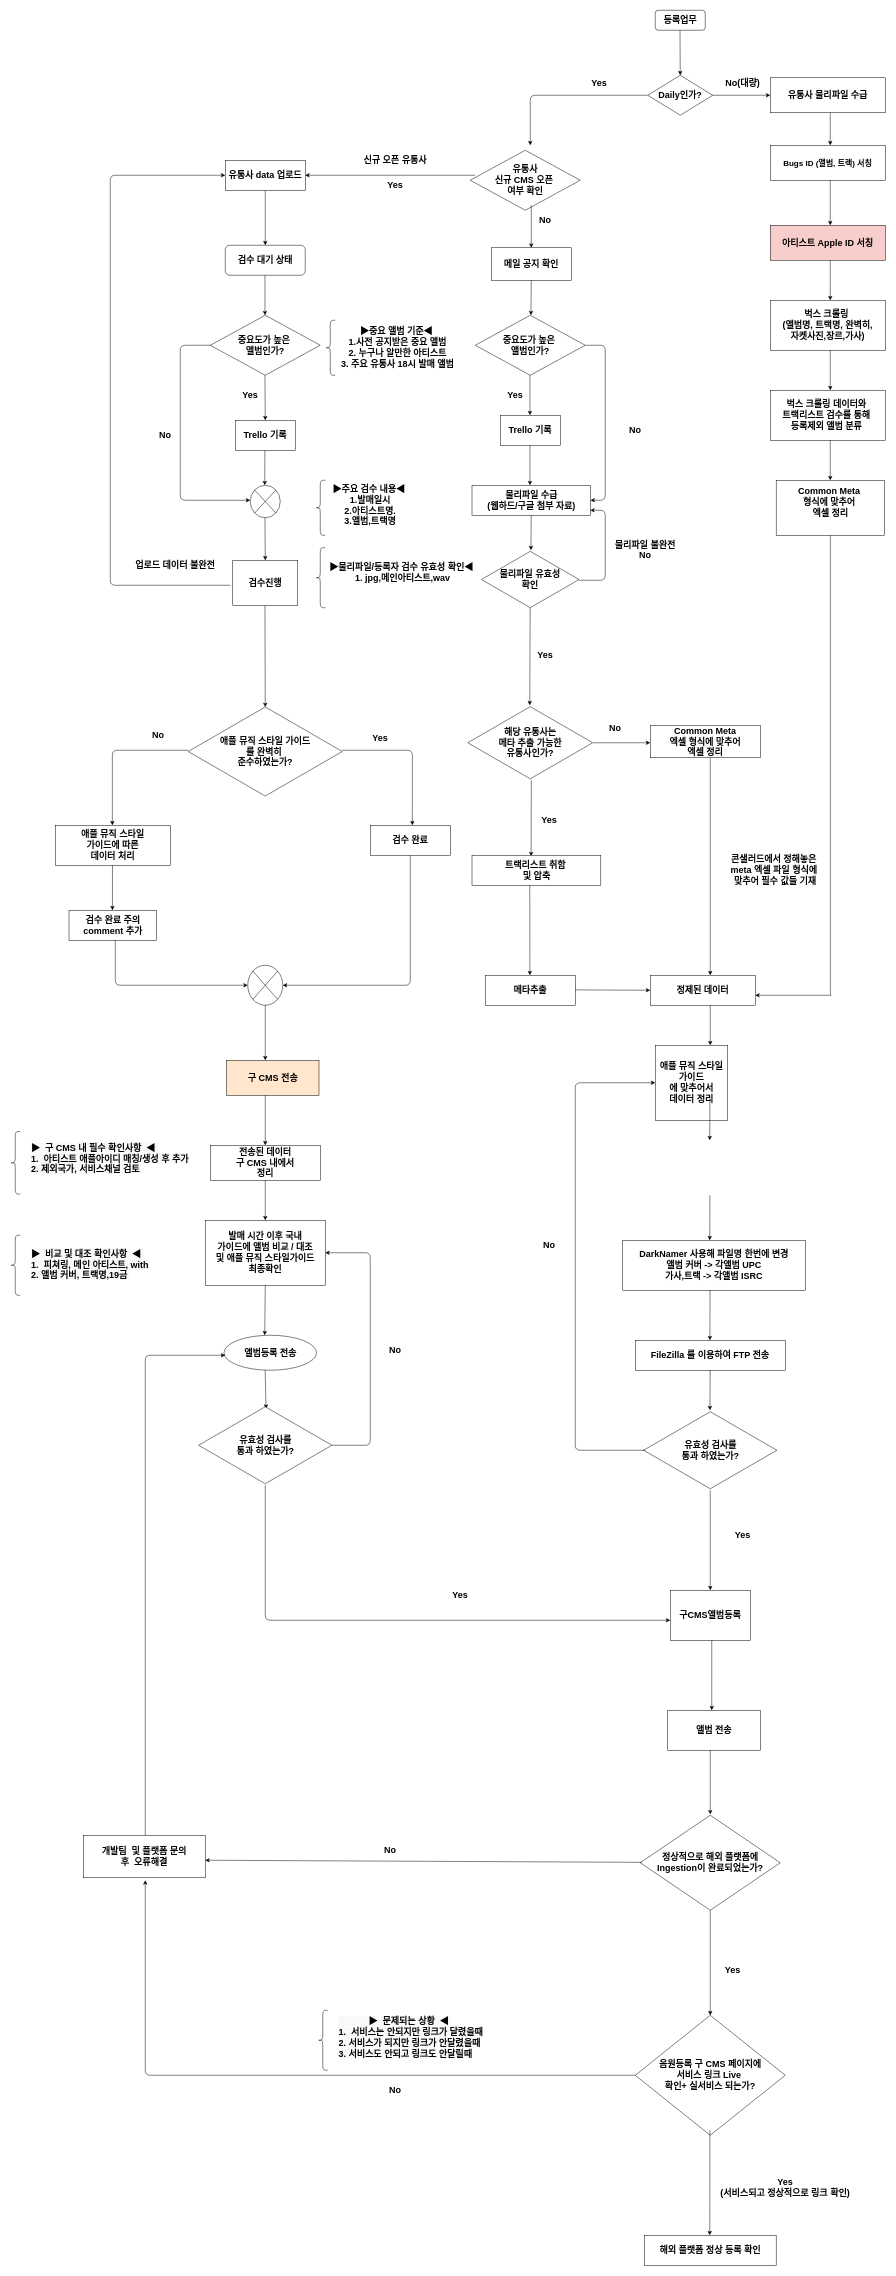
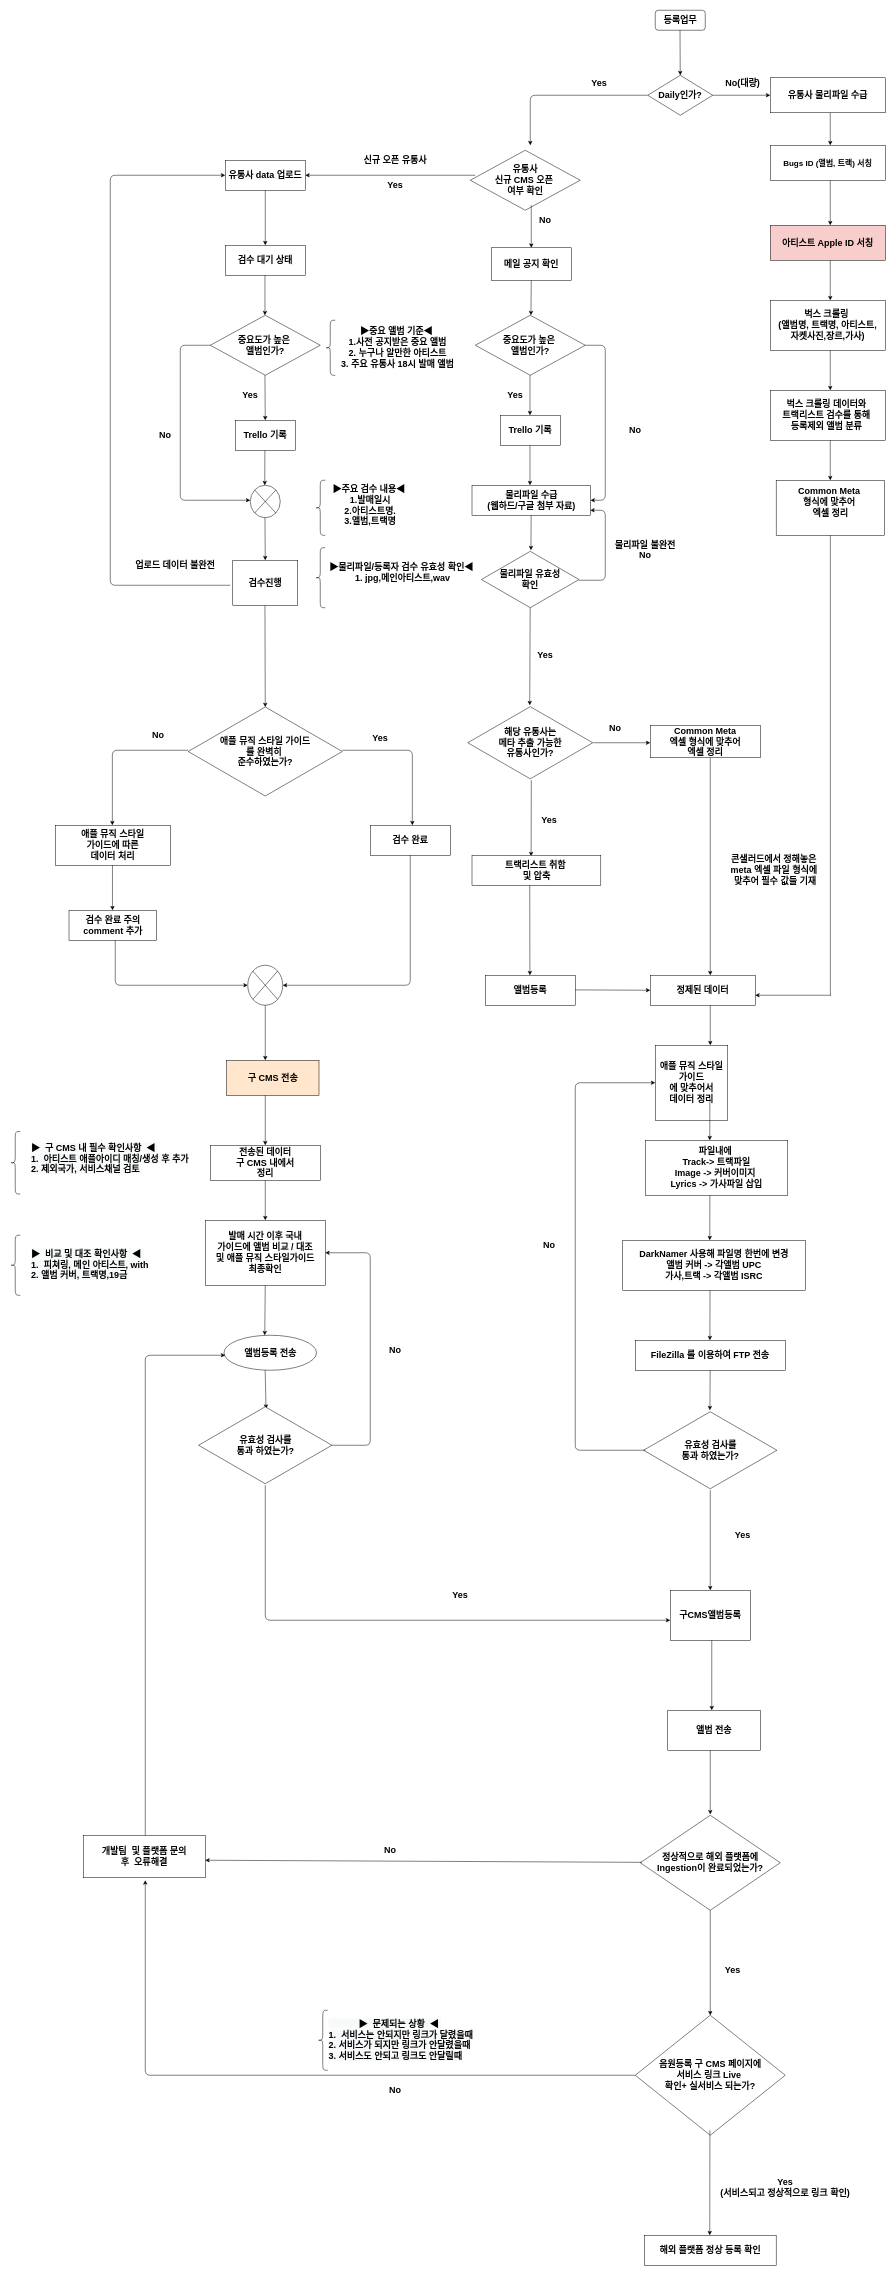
node "검수 대기 상태": shape rounded rectangle -> rectangle
node "벅스 크롤링 (앨범명, 트랙명, 완벽히, 자켓사진,장르,가사)": label "벅스 크롤링 (앨범명, 트랙명, 완벽히, 자켓사진,장르,가사)" -> "벅스 크롤링 (앨범명, 트랙명, 아티스트, 자켓사진,장르,가사)"
node "메타추출": label "메타추출" -> "앨범등록"
node "파일내에 Track-> 트랙파일 Image -> 커버이미지 Lyrics -> 가사파일 삽입": added
node "▶ 문제되는 상황 ◀ 1. 서비스는 안되지만 링크가 달렸을때 2. 서비스가 되지만 링크가 안달렸을때 3. 서비스도 안되고 링크도 안달릴때": moved (433, 2038) -> (423, 2040)
